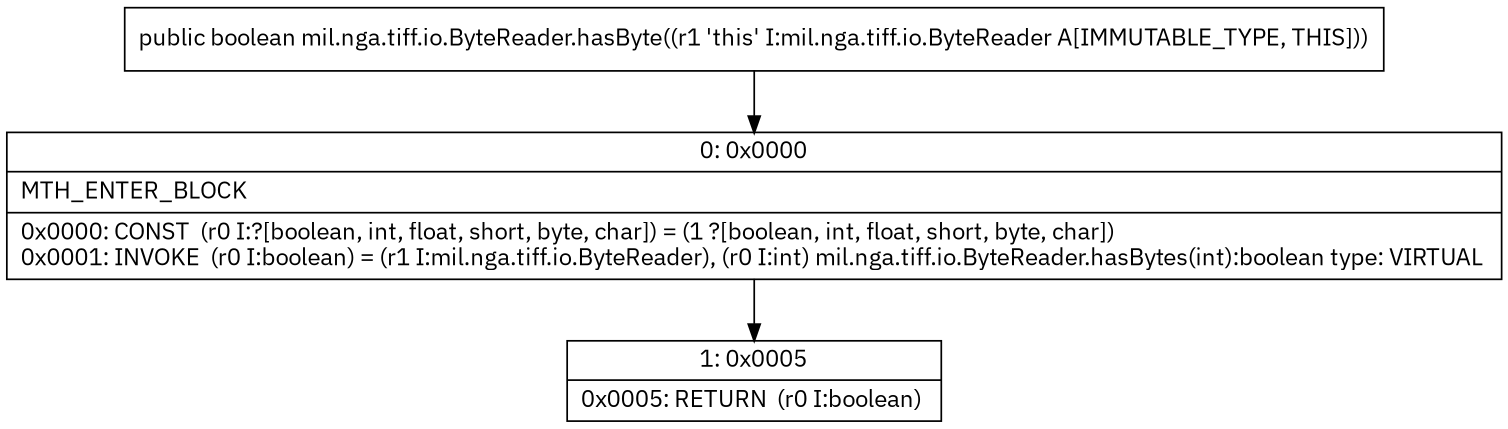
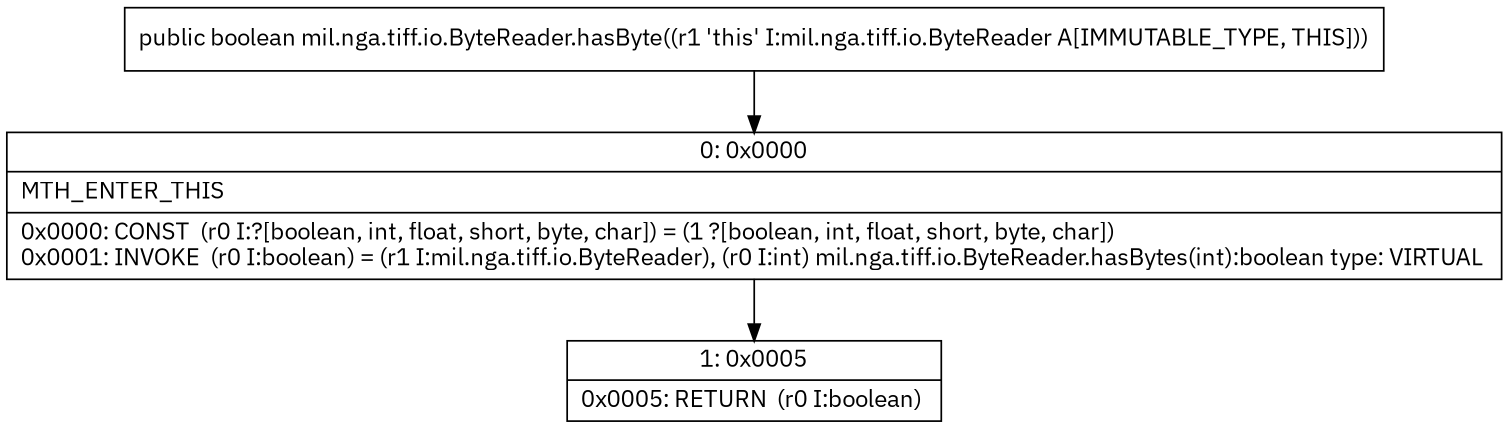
node "0: 0x0000": text "MTH_ENTER_BLOCK" -> "MTH_ENTER_THIS"
